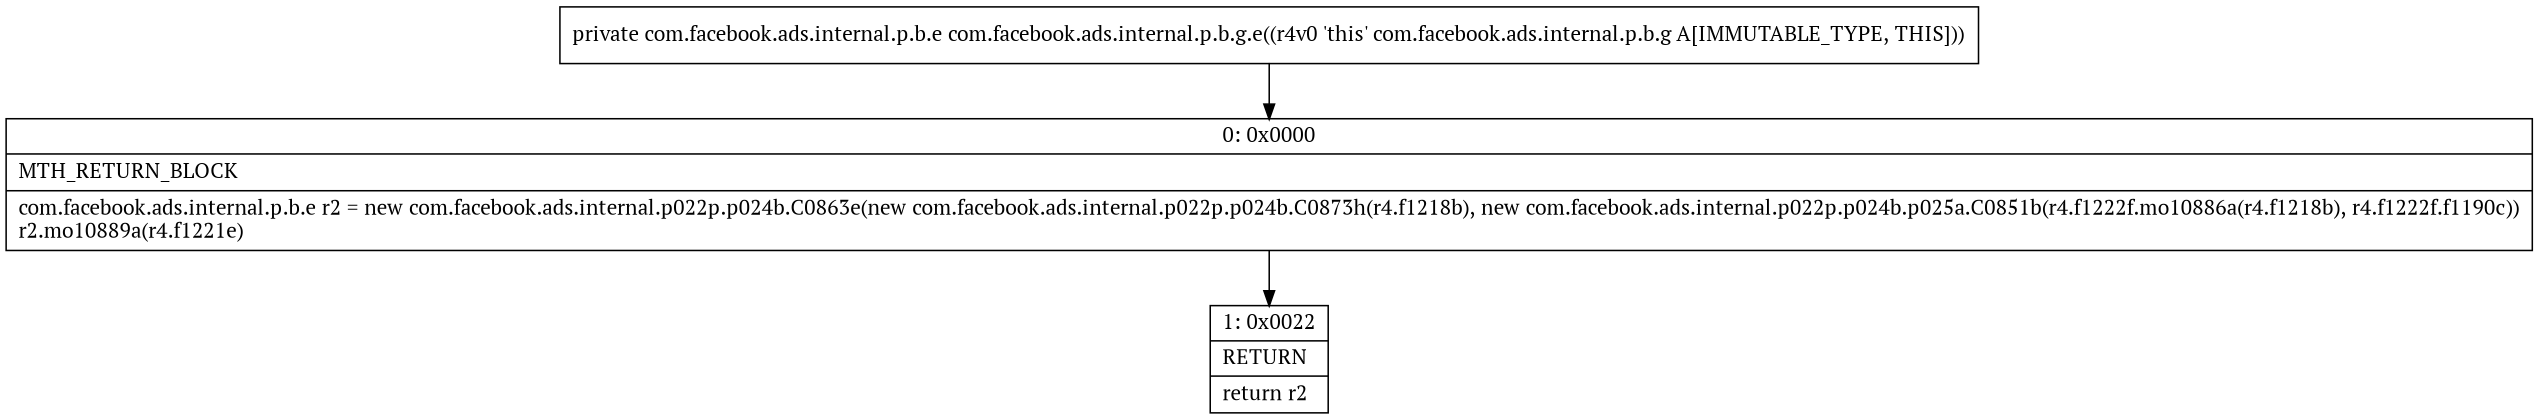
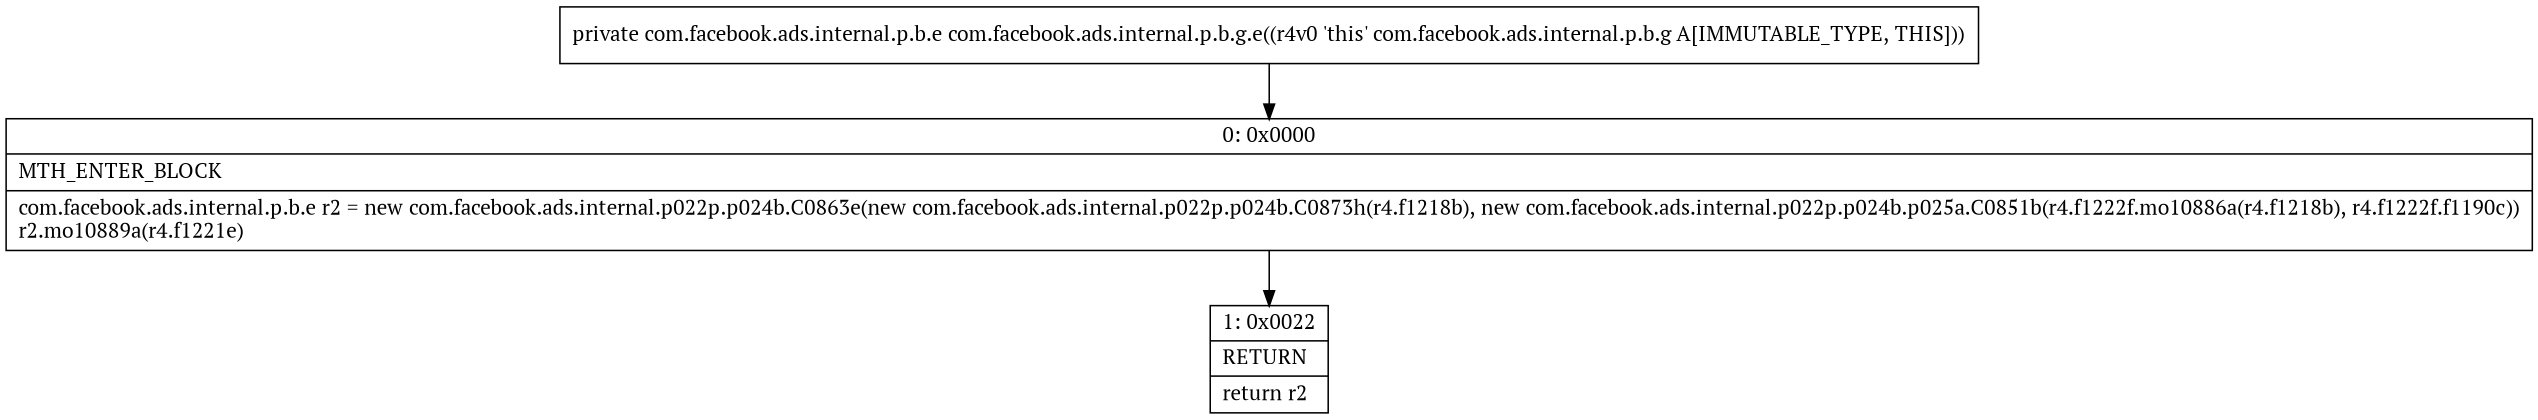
node "0: 0x0000": text "MTH_RETURN_BLOCK" -> "MTH_ENTER_BLOCK"
